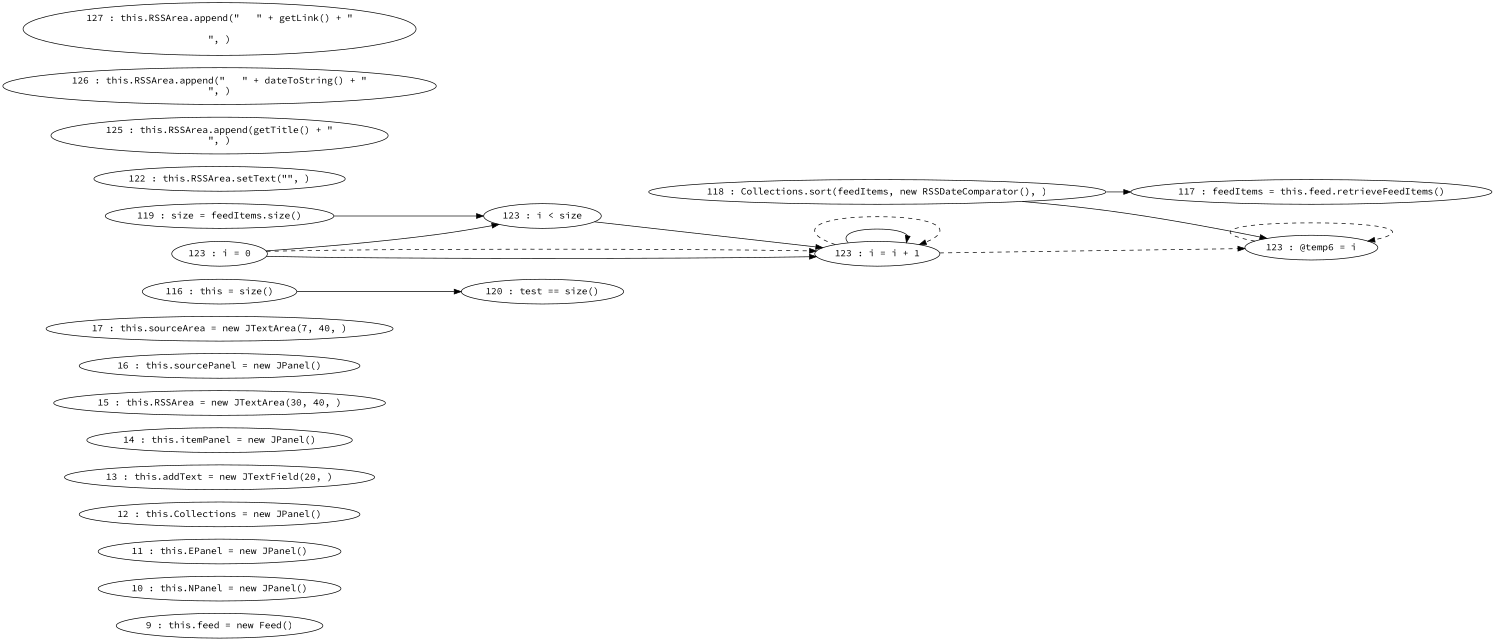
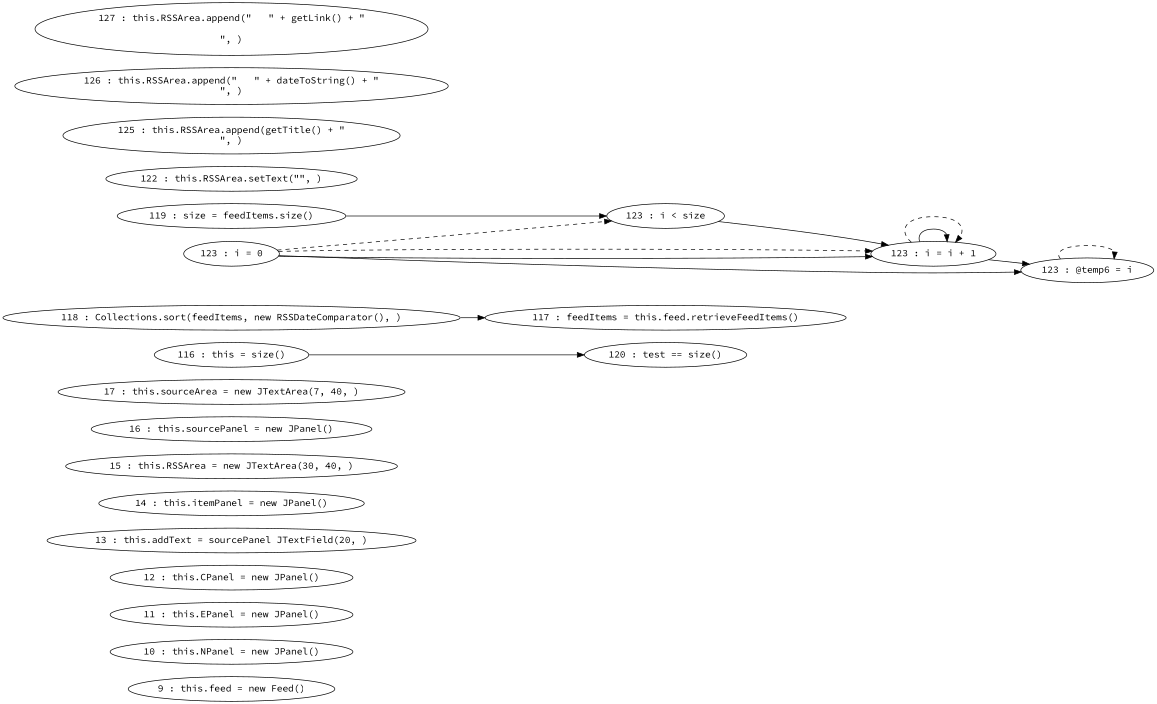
edge "118 : Collections.sort(feedItems, new RSSDateComparator(), )" -> "123 : @temp6 = i": now "123 : i = 0" -> "123 : @temp6 = i"
edge "123 : i = 0" -> "123 : i < size": style solid -> dashed
edge "123 : i = i + 1" -> "123 : @temp6 = i": style dashed -> solid
node "13 : this.addText = new JTextField(20, )": label "13 : this.addText = new JTextField(20, )" -> "13 : this.addText = sourcePanel JTextField(20, )"
node "12 : this.Collections = new JPanel()": label "12 : this.Collections = new JPanel()" -> "12 : this.CPanel = new JPanel()"
